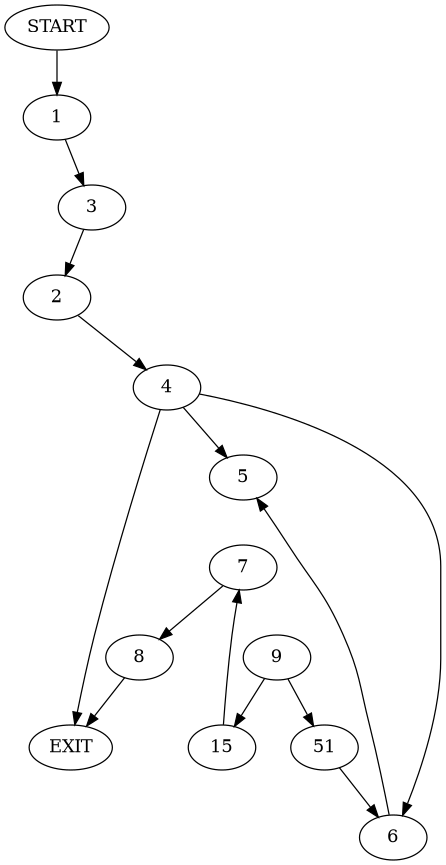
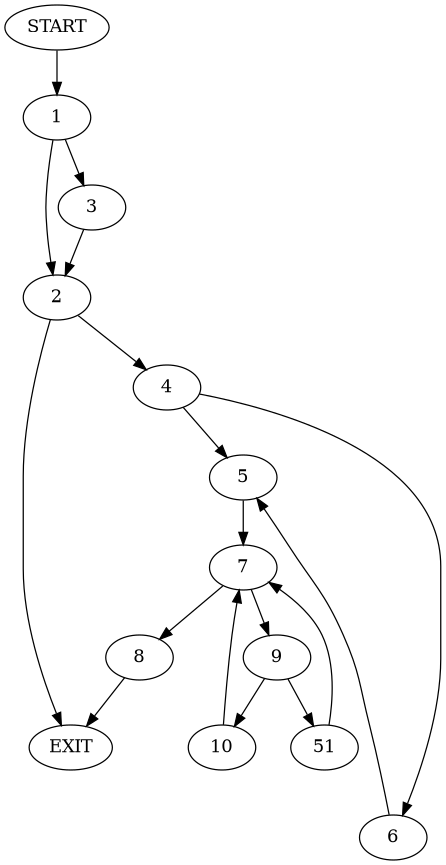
edge "1" -> "2": added
edge "5" -> "7": added
edge "4" -> "EXIT": now "2" -> "EXIT"
edge "7" -> "9": added
node "15": label "15" -> "10"
edge "51" -> "6": now "51" -> "7"
